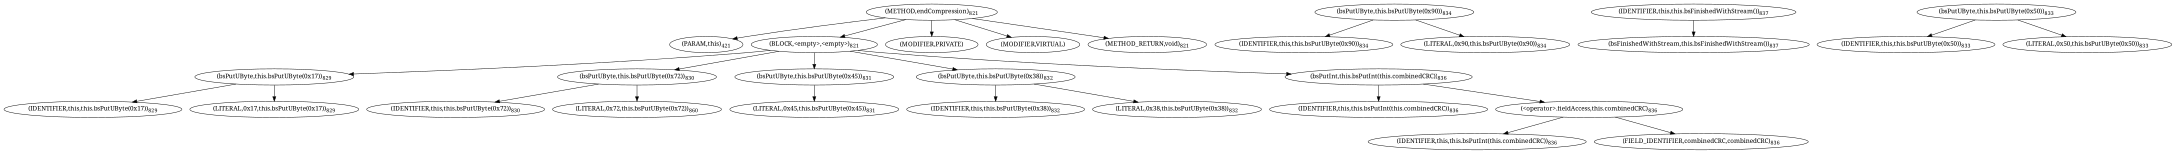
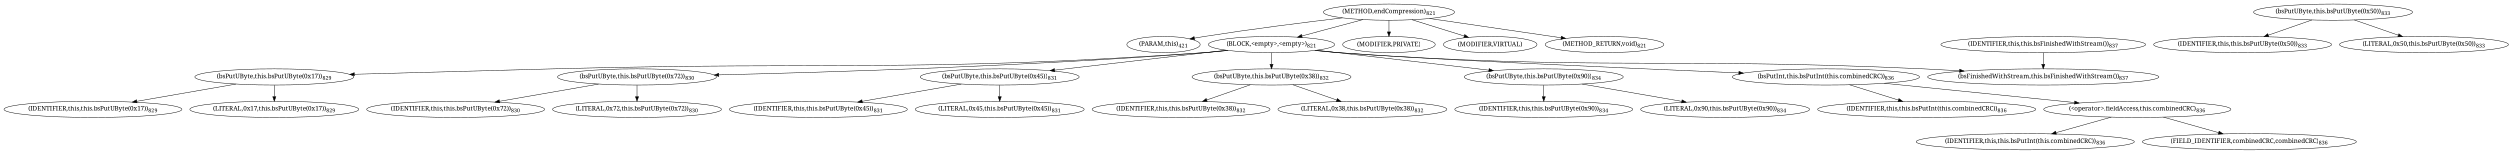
edge "(BLOCK,<empty>,<empty>)" -> "(bsPutUByte,this.bsPutUByte(0x90))": added
edge "(BLOCK,<empty>,<empty>)" -> "(bsFinishedWithStream,this.bsFinishedWithStream())": added
node "(LITERAL,0x72,this.bsPutUByte(0x72))": text "860" -> "830"
node "(IDENTIFIER,this,this.bsPutUByte(0x45))": added
